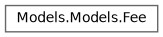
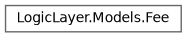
node "Models.Models.Fee": label "Models.Models.Fee" -> "LogicLayer.Models.Fee"
